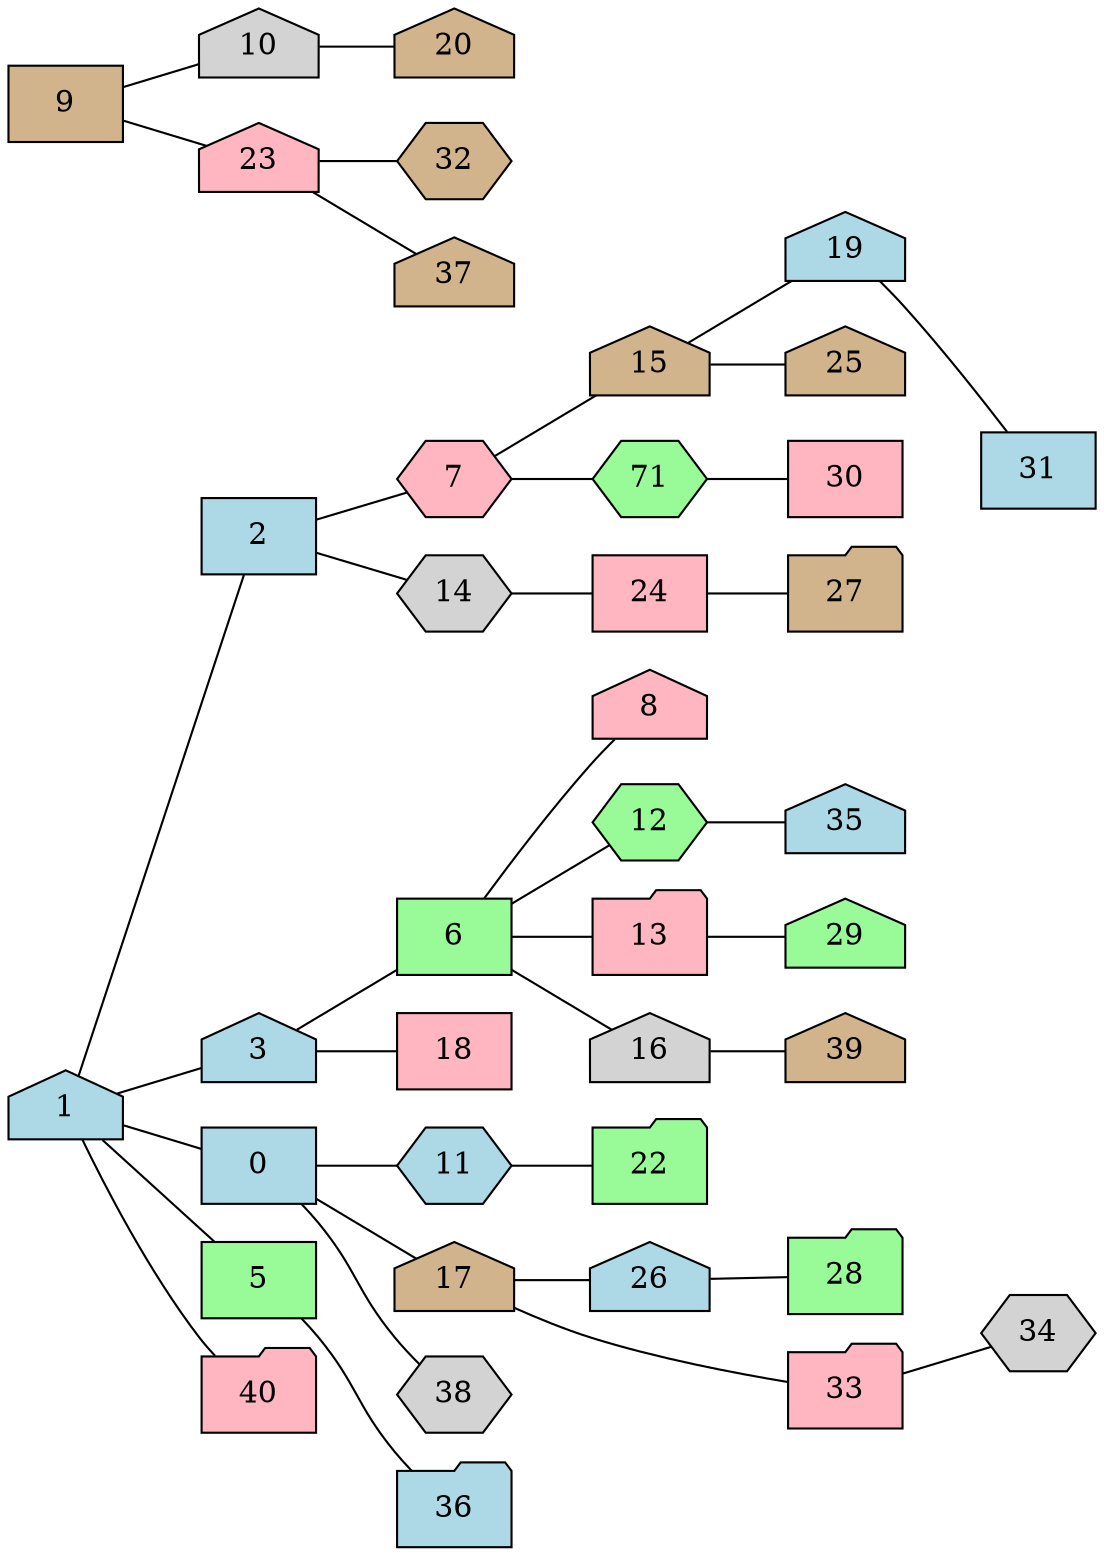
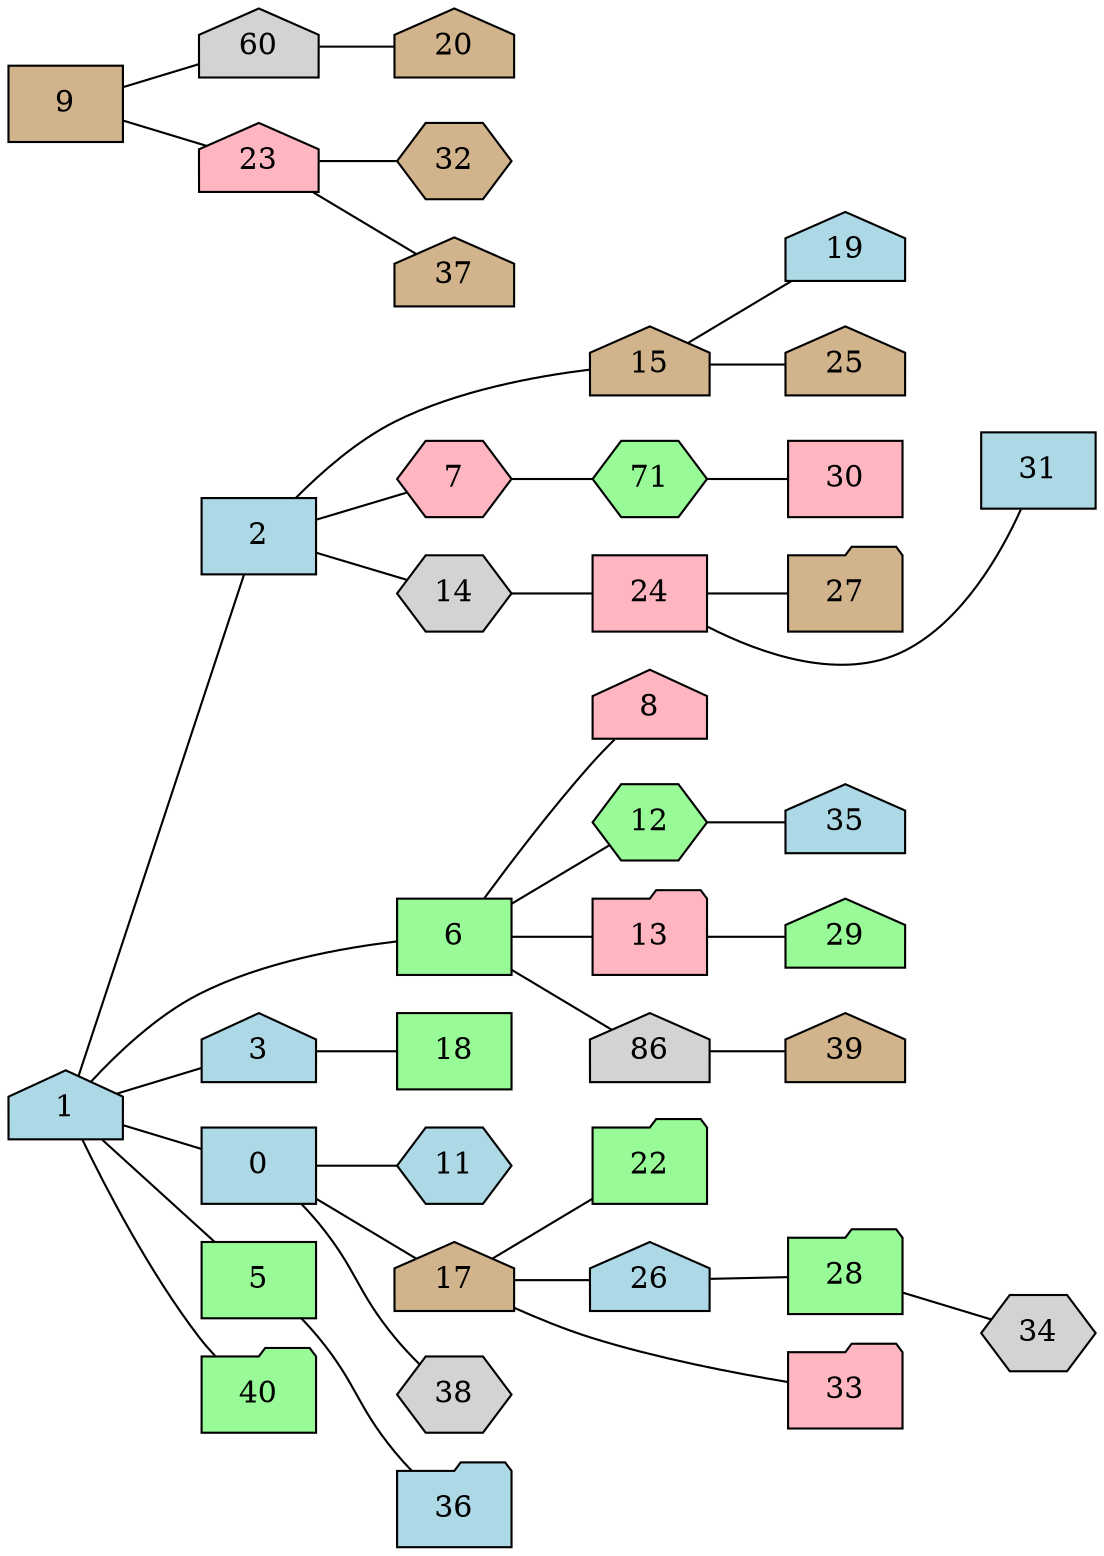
node "10": label "10" -> "60"
edge "19" -- "31": now "24" -- "31"
edge "15" -- "7": now "15" -- "2"
edge "6" -- "3": now "6" -- "1"
node "18": fillcolor lightpink -> palegreen
node "16": label "16" -> "86"
edge "11" -- "22": now "17" -- "22"
edge "34" -- "33": now "34" -- "28"
node "40": fillcolor lightpink -> palegreen
